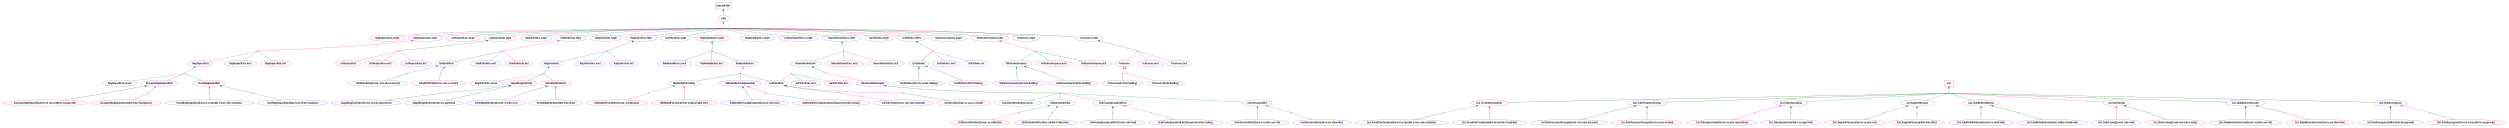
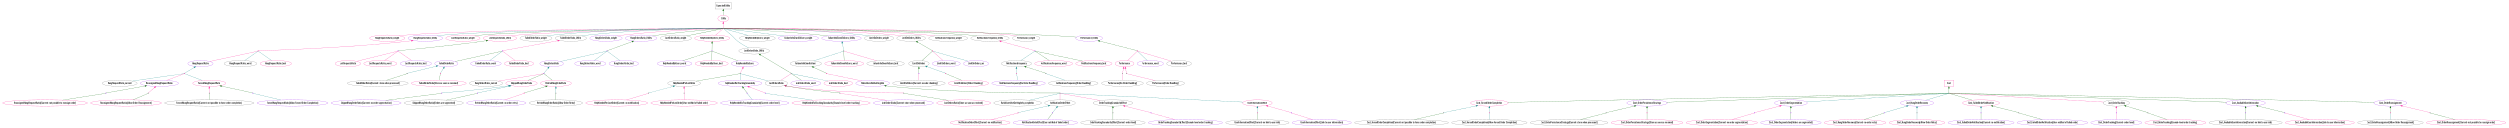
node "LostOrdersRatio_Utility": added
node "RatioUsersNotGettingInfo_current": label "RatioUsersNotGettingInfo_current" -> "RatioUsersNotGettingInfo_completion"
